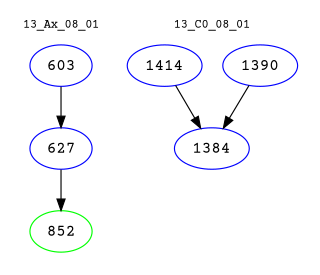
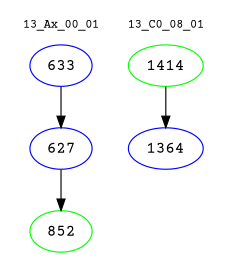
cluster "13_Ax_08_01": label "13_Ax_08_01" -> "13_Ax_00_01"
node "603": label "603" -> "633"
node "1414": color blue -> green
node "1390": removed
node "1384": label "1384" -> "1364"
